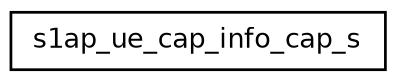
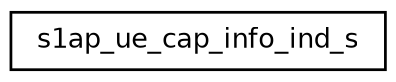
node "s1ap_ue_cap_info_cap_s": label "s1ap_ue_cap_info_cap_s" -> "s1ap_ue_cap_info_ind_s"
